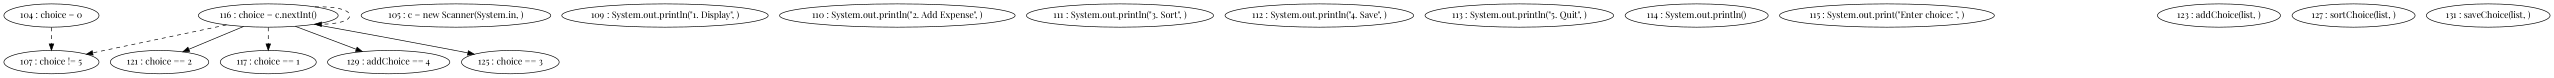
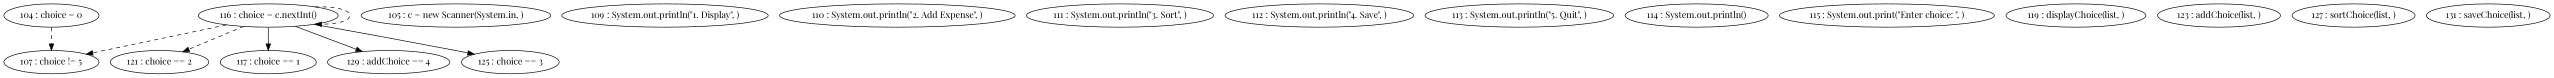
node "119 : displayChoice(list, )": added
edge "116 : choice = c.nextInt()" -> "117 : choice == 1": style dashed -> solid
edge "116 : choice = c.nextInt()" -> "121 : choice == 2": style solid -> dashed
